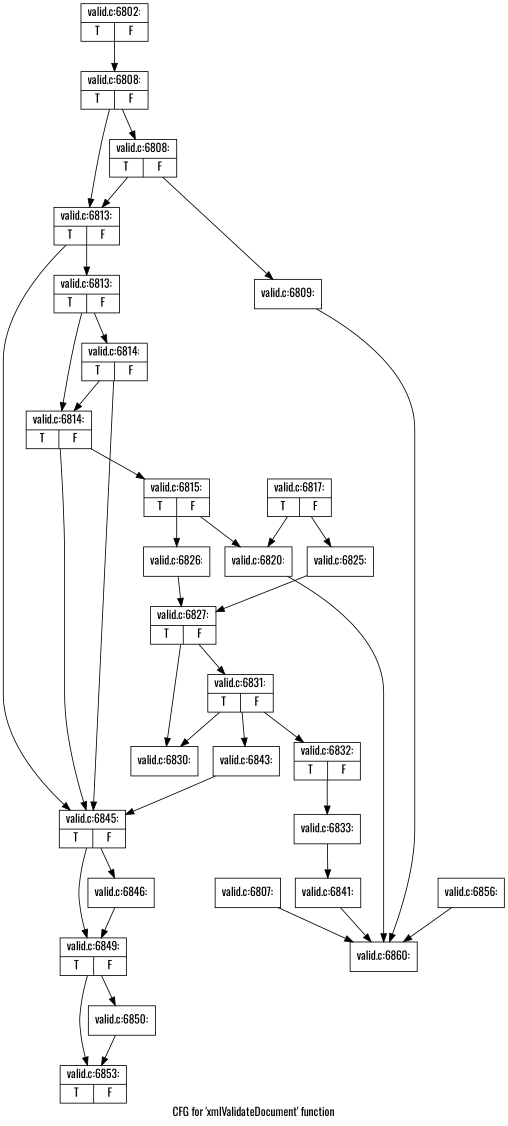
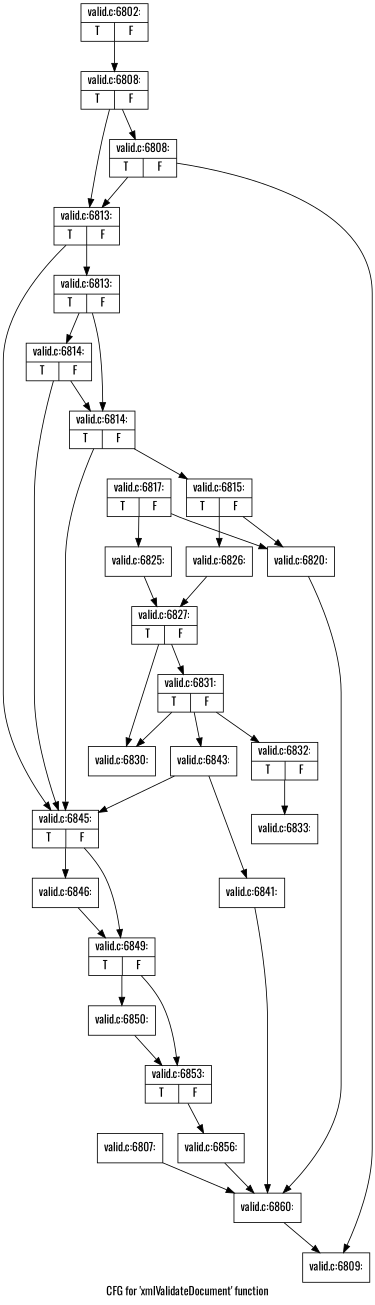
edge "valid.c:6809:" -> "valid.c:6860:": reversed
edge "valid.c:6833:" -> "valid.c:6841:": now "valid.c:6843:" -> "valid.c:6841:"
edge "valid.c:6853:" -> "valid.c:6856:": added
